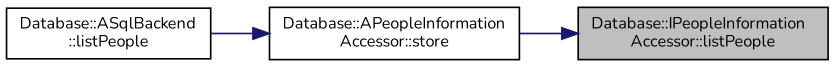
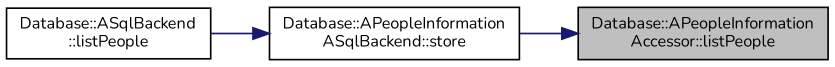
node "Database::APeopleInformation Accessor::store": label "Database::APeopleInformation Accessor::store" -> "Database::APeopleInformation ASqlBackend::store"
node "Database::IPeopleInformation Accessor::listPeople": label "Database::IPeopleInformation Accessor::listPeople" -> "Database::APeopleInformation Accessor::listPeople"
